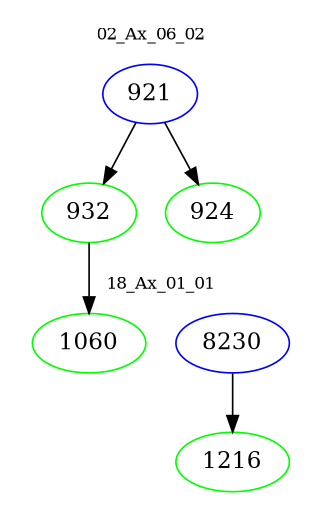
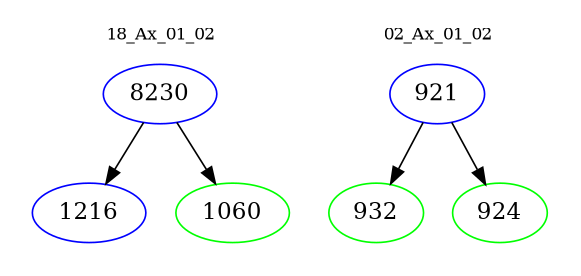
cluster "02_Ax_06_02": label "02_Ax_06_02" -> "02_Ax_01_02"
edge "932" -> "1060": now "8230" -> "1060"
cluster "18_Ax_01_01": label "18_Ax_01_01" -> "18_Ax_01_02"
node "1216": color green -> blue
